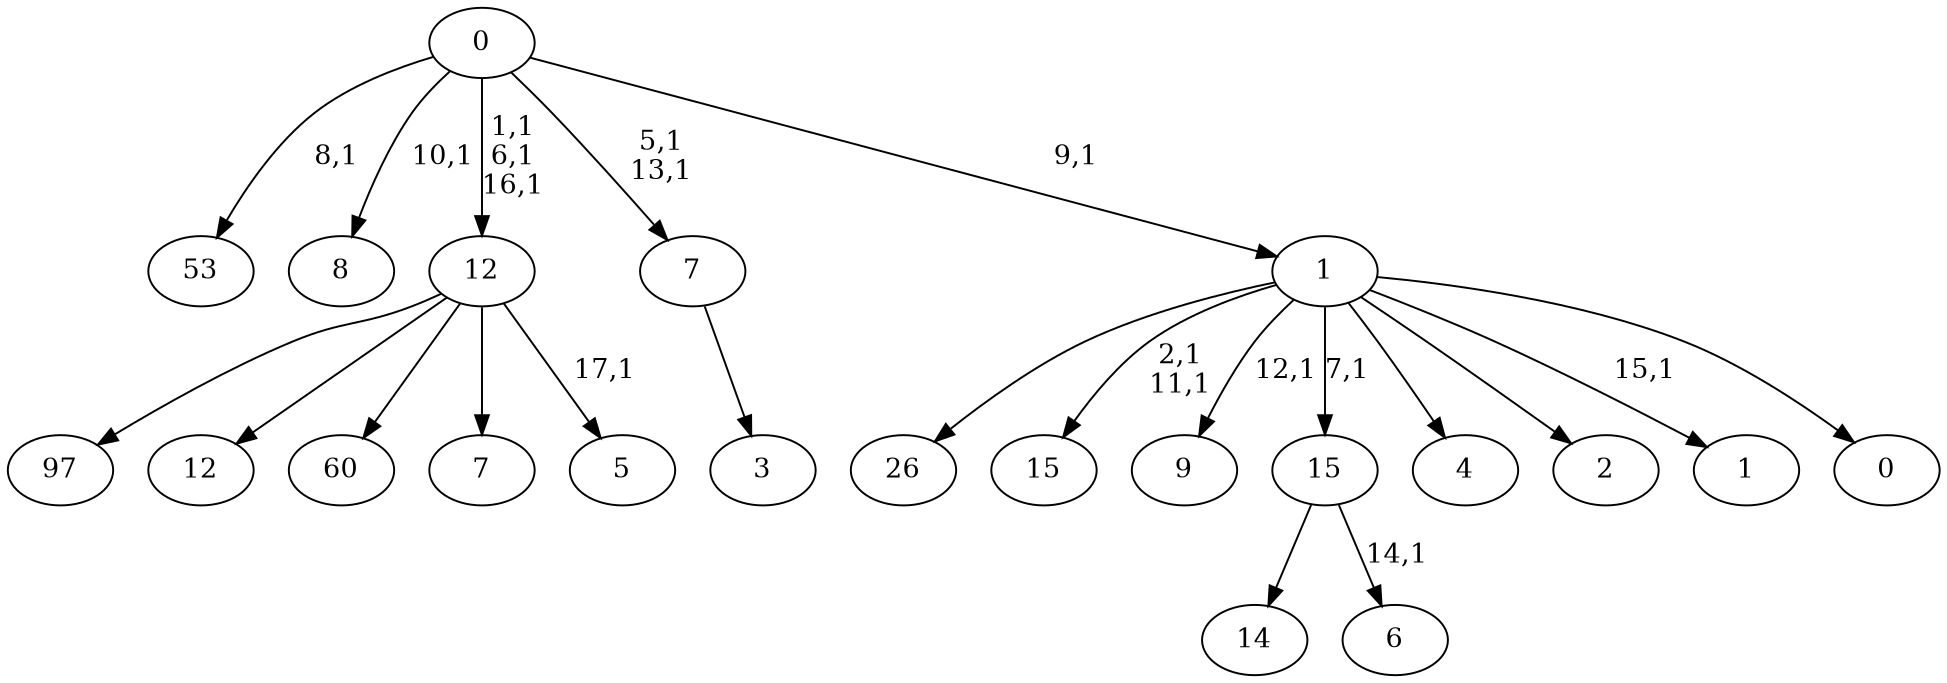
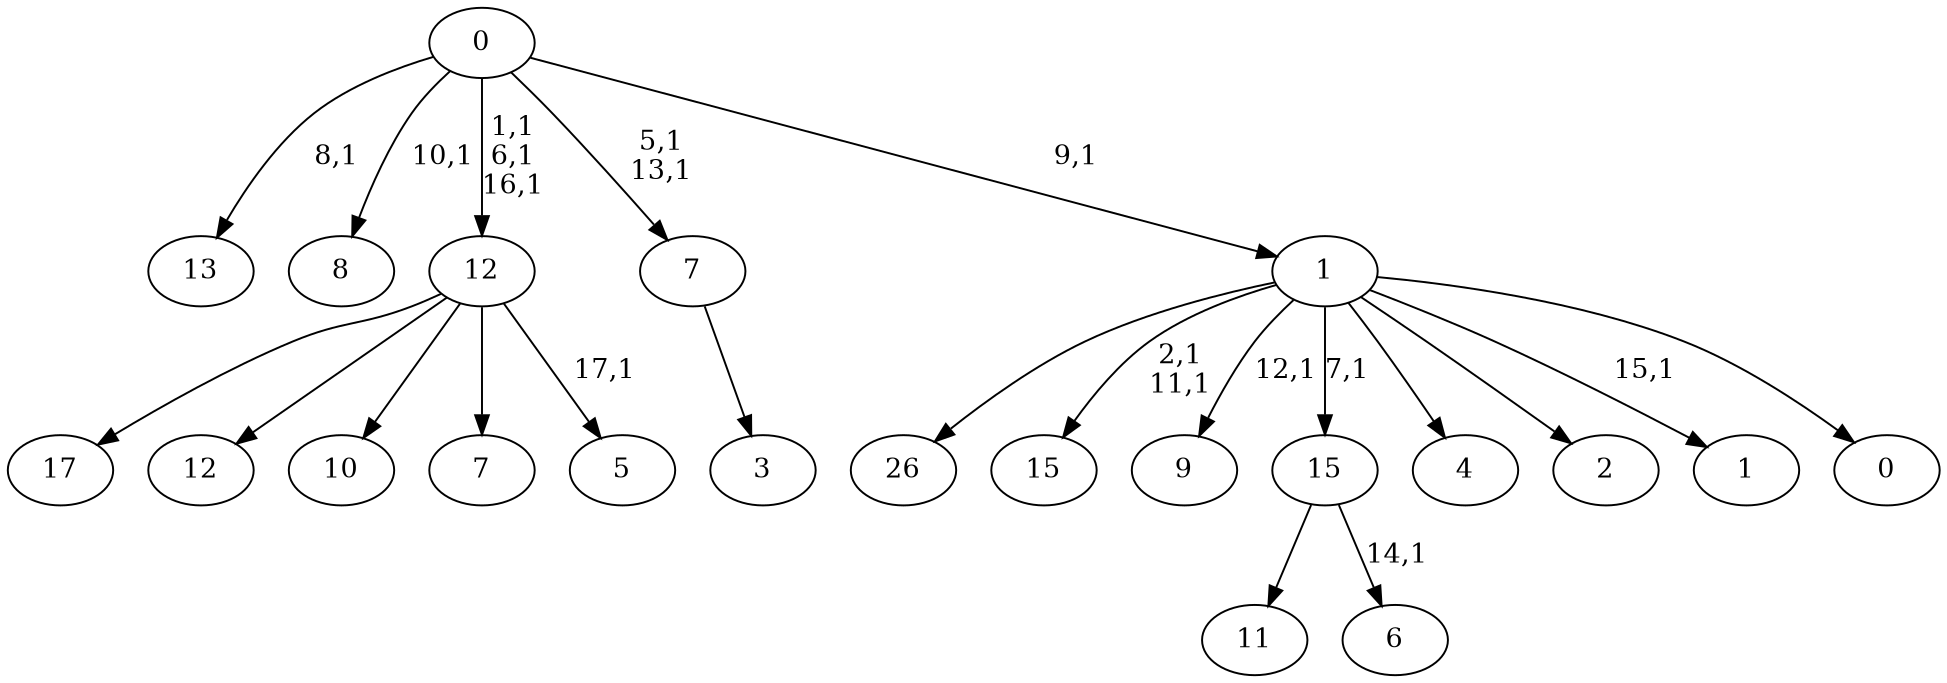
node "53": label "53" -> "13"
node "97": label "97" -> "17"
node "60": label "60" -> "10"
node "14": label "14" -> "11"
